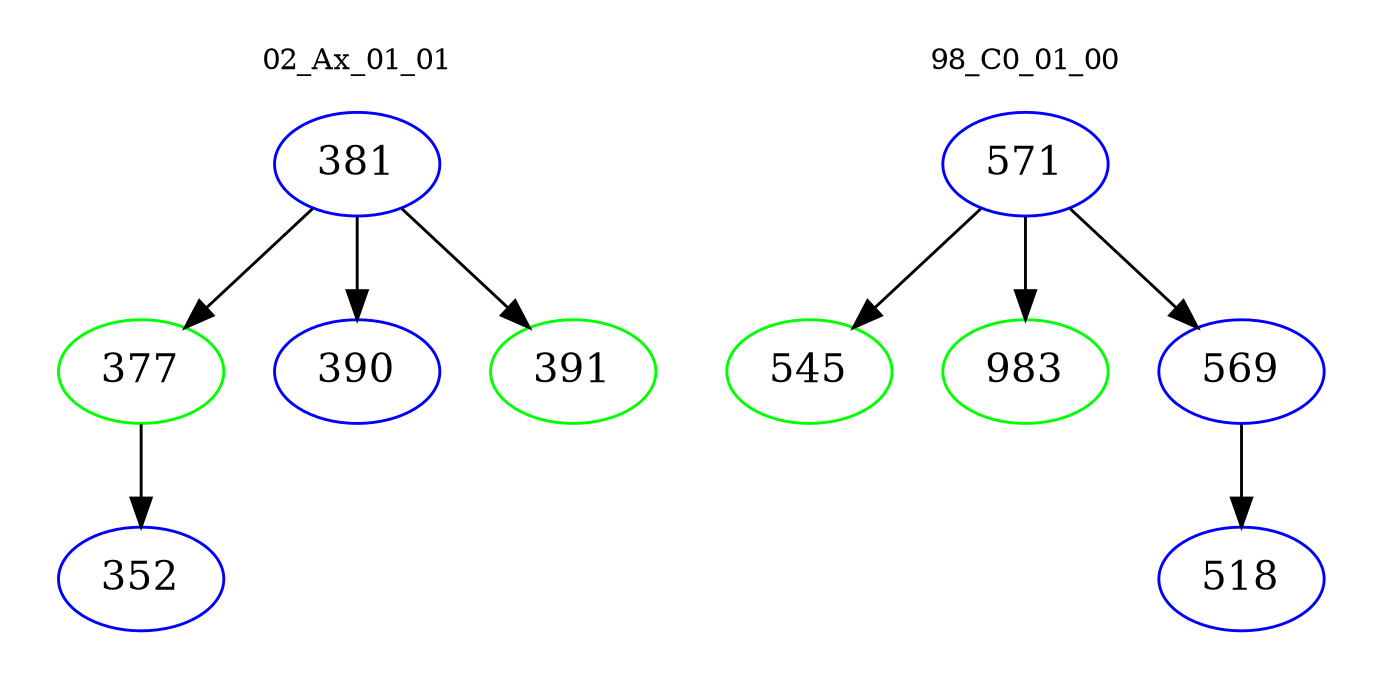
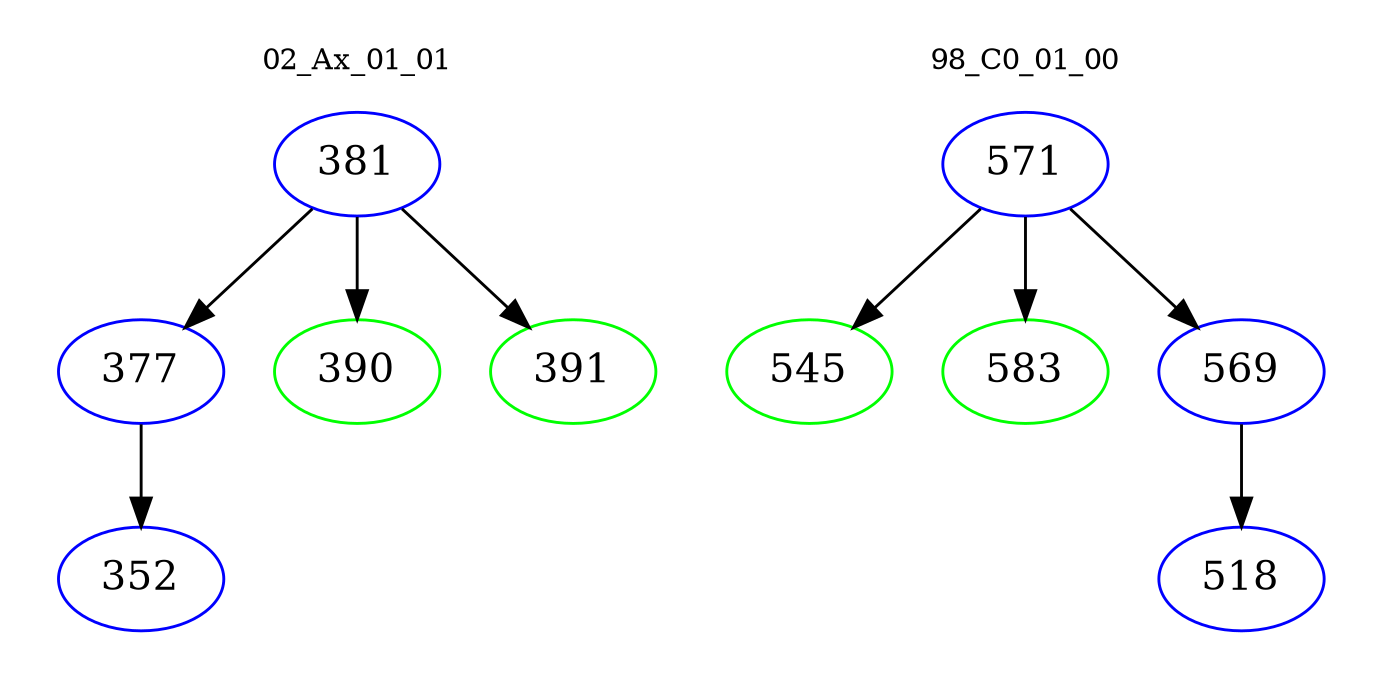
node "377": color green -> blue
node "390": color blue -> green
node "983": label "983" -> "583"
